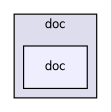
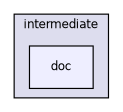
cluster "doc": label "doc" -> "intermediate"
